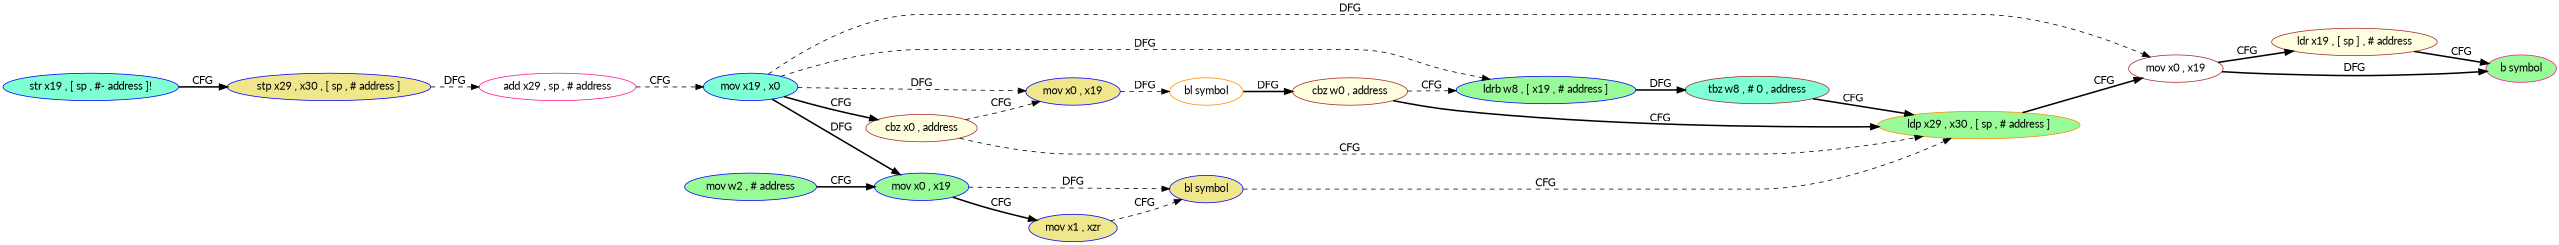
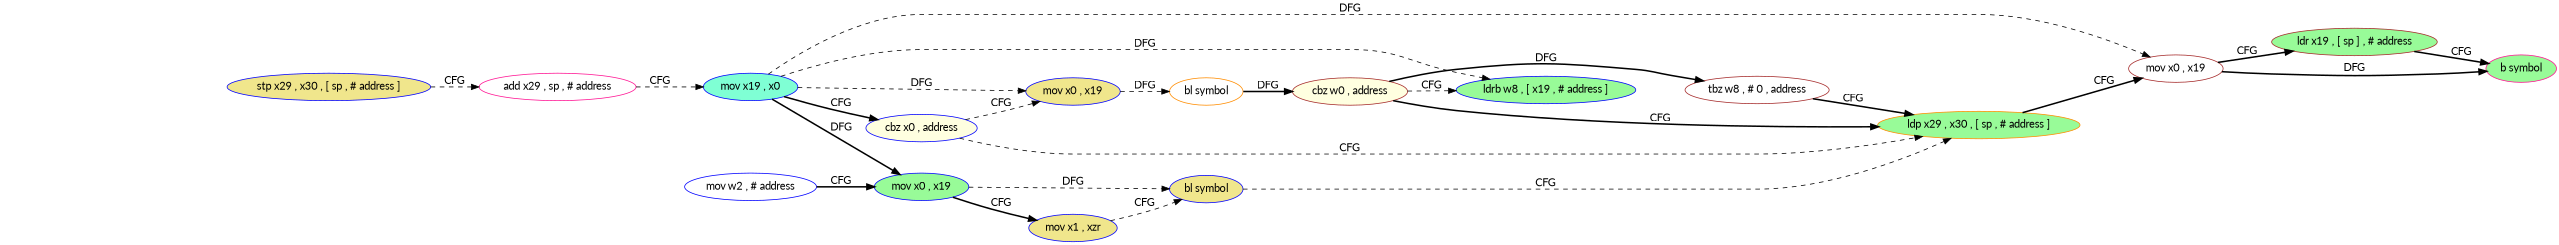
node "ldr x19 , [ sp ] , # address": fillcolor lightyellow -> palegreen
edge "stp x29 , x30 , [ sp , # address ]" -> "add x29 , sp , # address": label "DFG" -> "CFG"
node "str x19 , [ sp , #- address ]!": removed
edge "ldrb w8 , [ x19 , # address ]" -> "tbz w8 , # 0 , address": now "cbz w0 , address" -> "tbz w8 , # 0 , address"
node "tbz w8 , # 0 , address": fillcolor aquamarine -> white
node "cbz x0 , address": color brown -> blue
node "mov w2 , # address": fillcolor palegreen -> white
